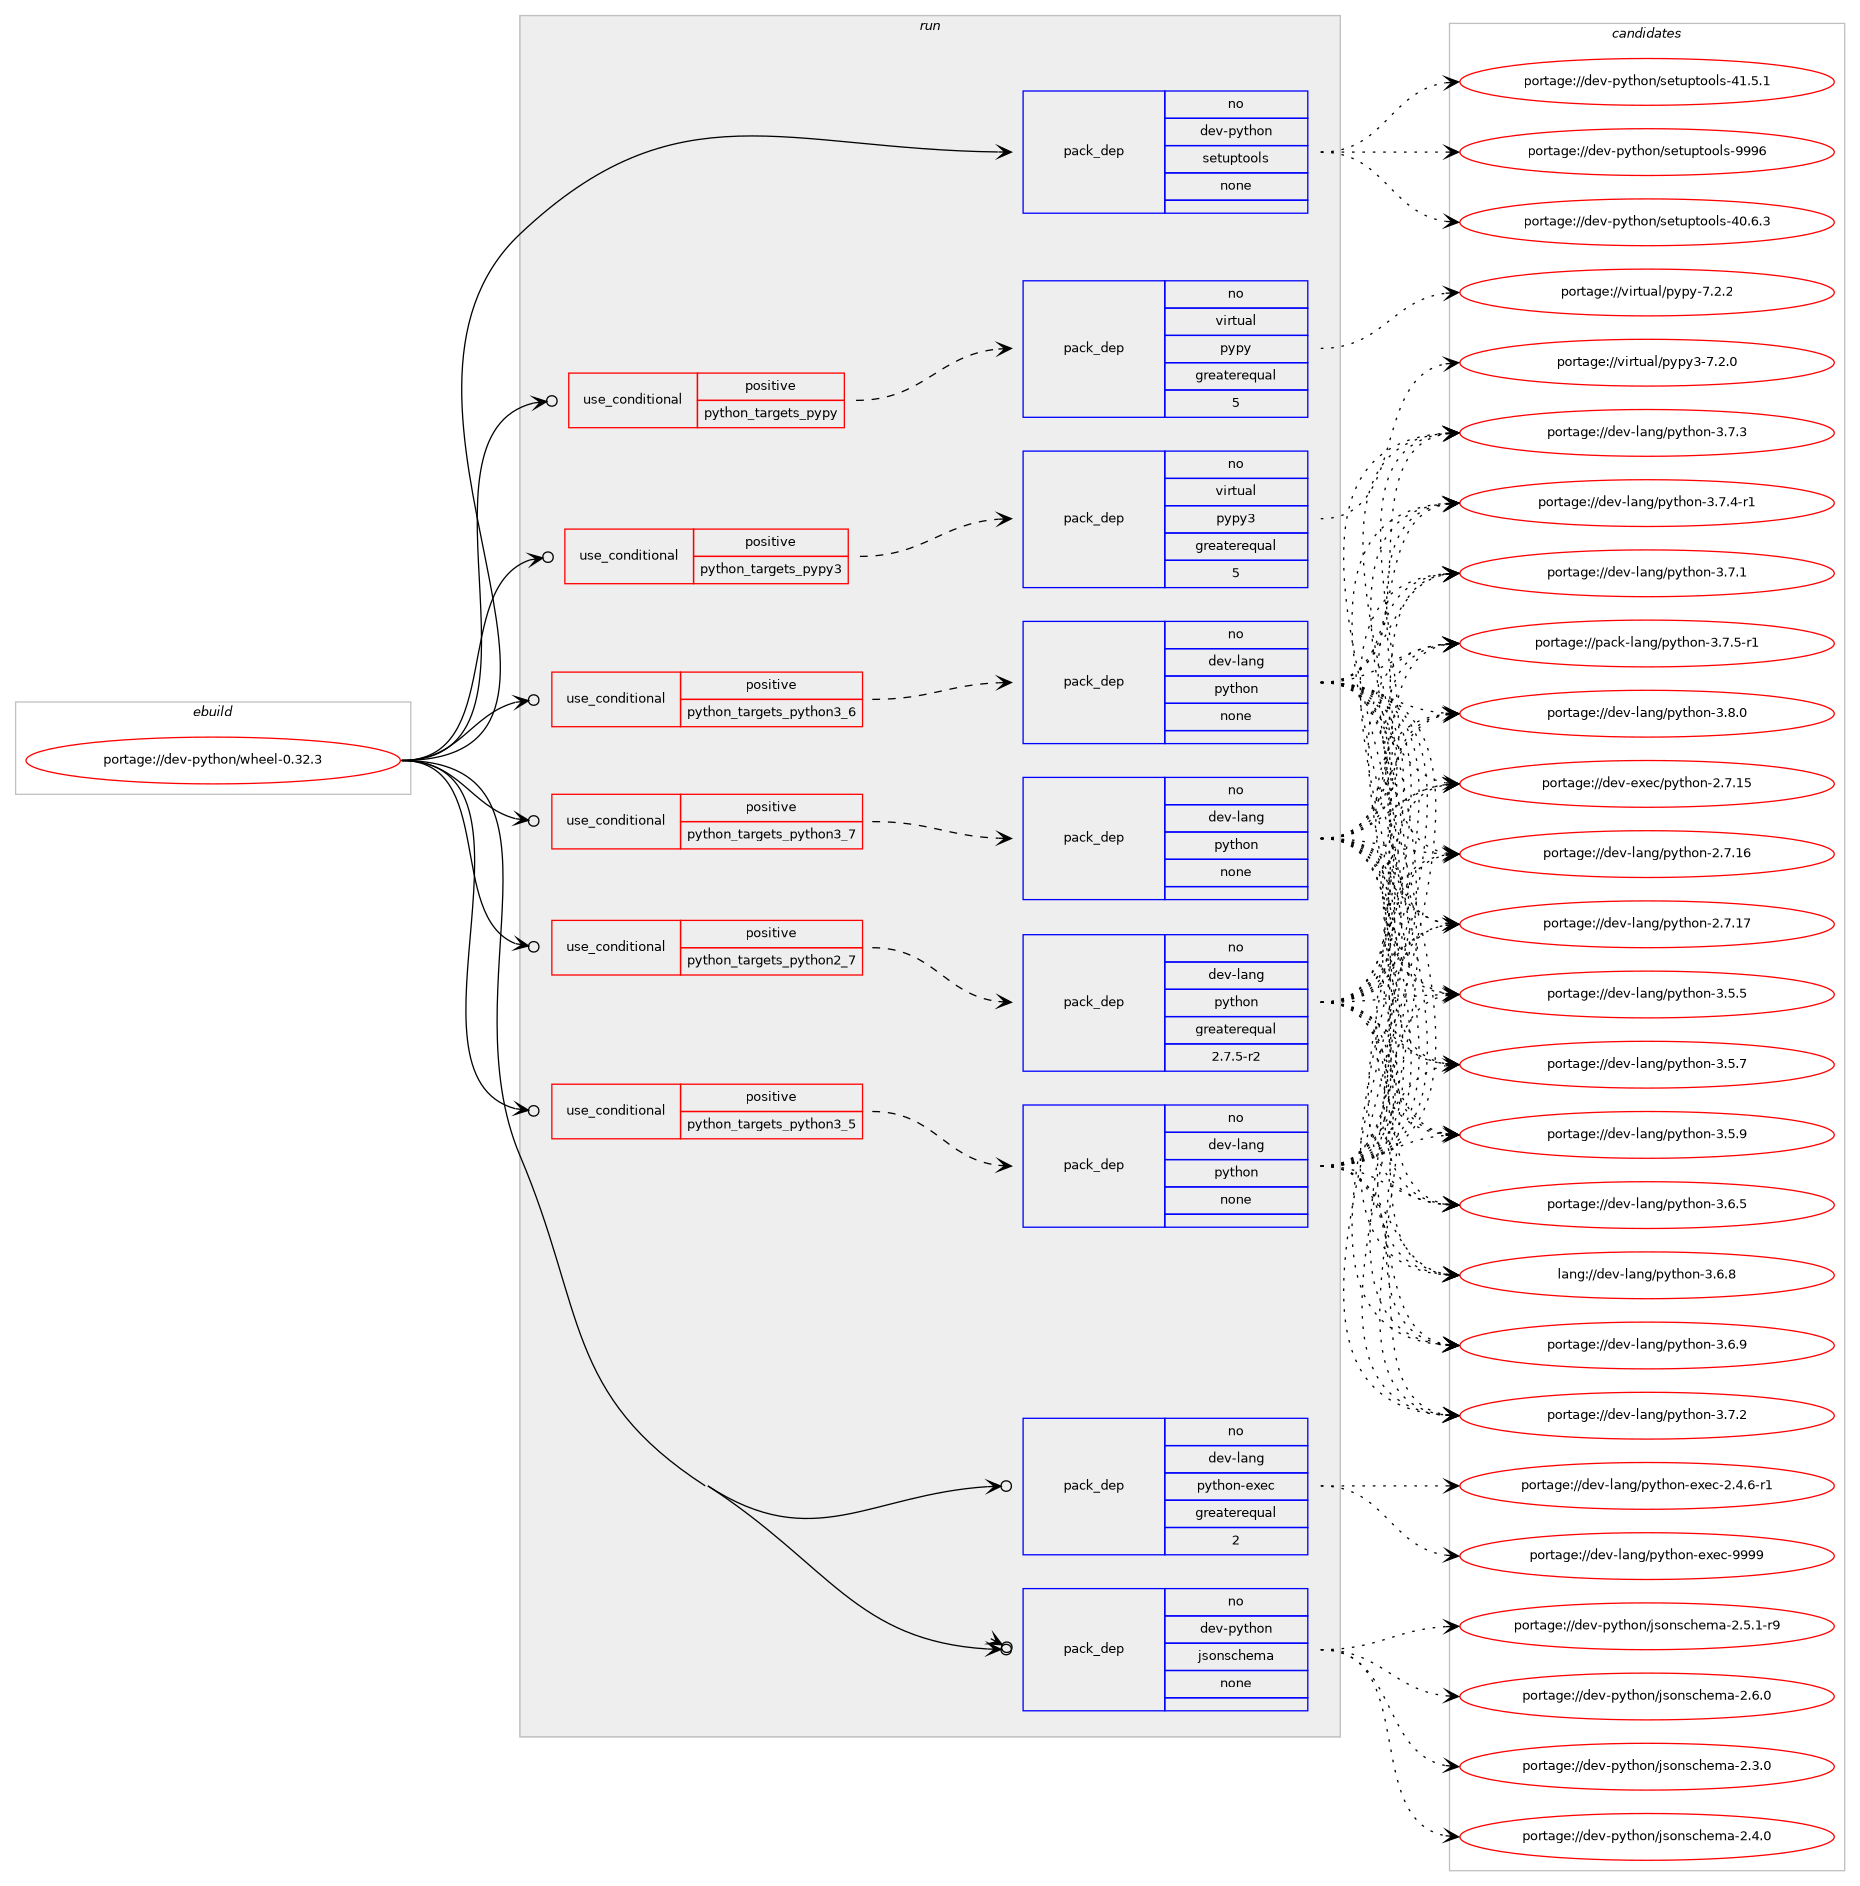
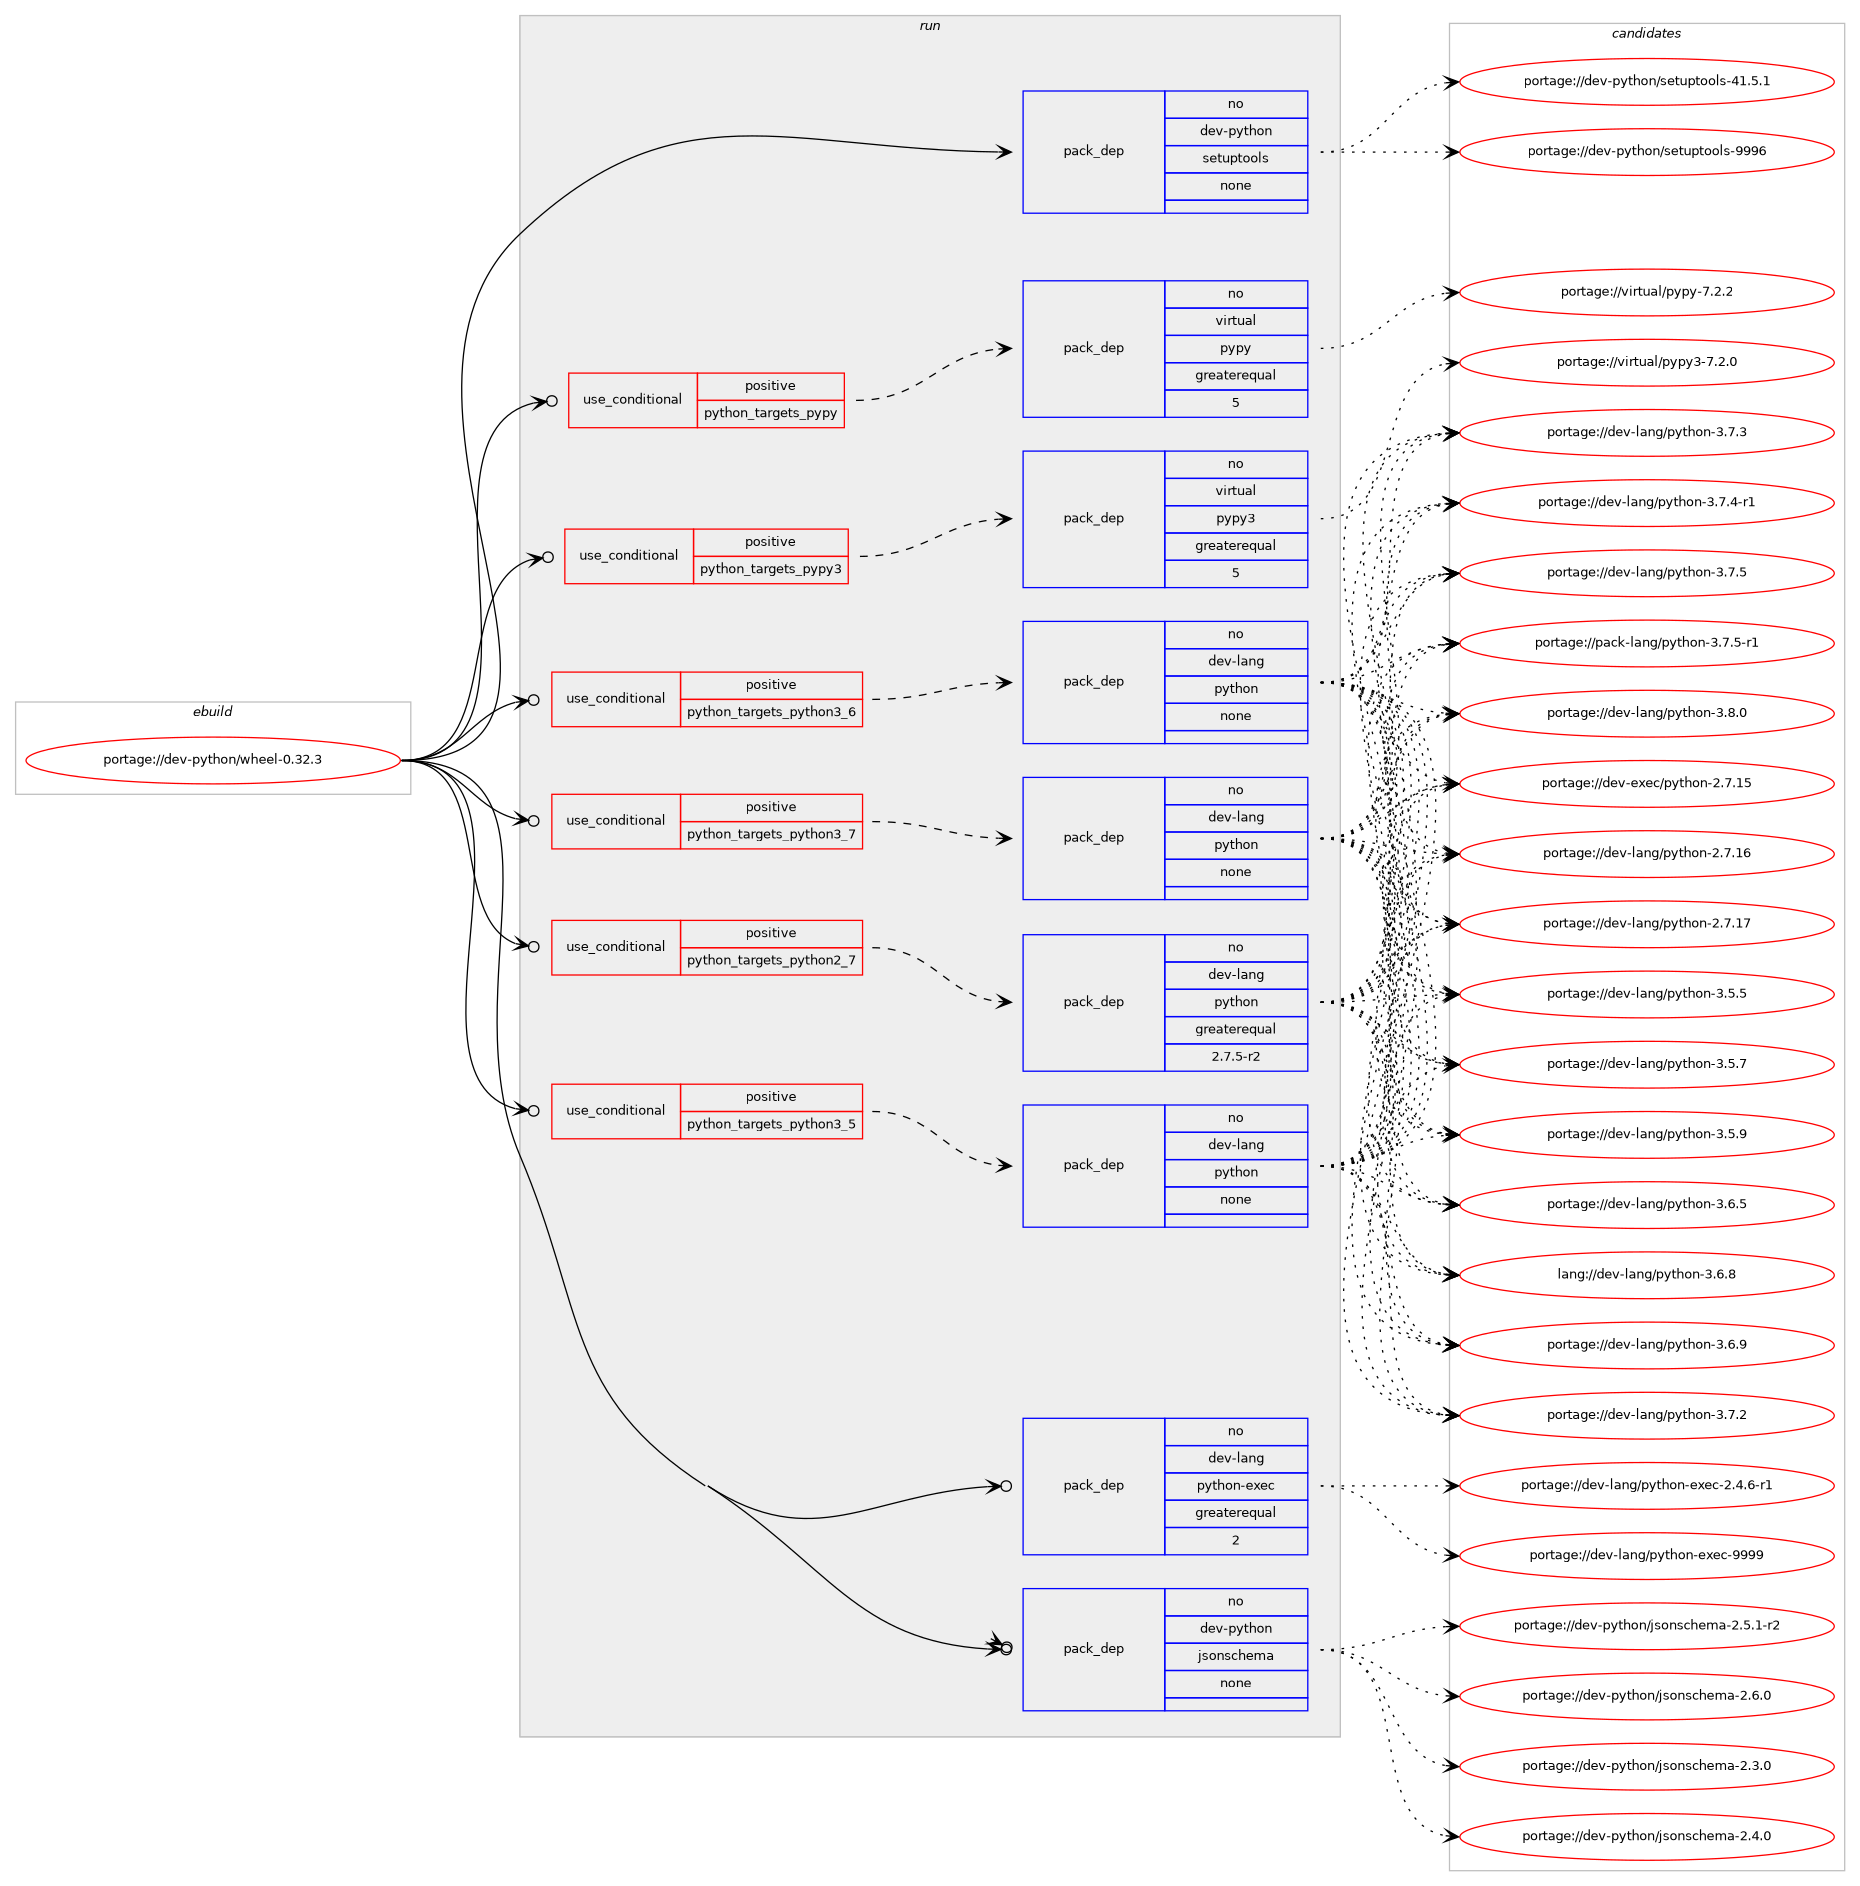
node "portage://dev-python/setuptools-40.6.3": removed
node "portage://dev-lang/python-3.7.1": label "portage://dev-lang/python-3.7.1" -> "portage://dev-lang/python-3.7.5"
node "portage://dev-python/jsonschema-2.5.1-r9": label "portage://dev-python/jsonschema-2.5.1-r9" -> "portage://dev-python/jsonschema-2.5.1-r2"
